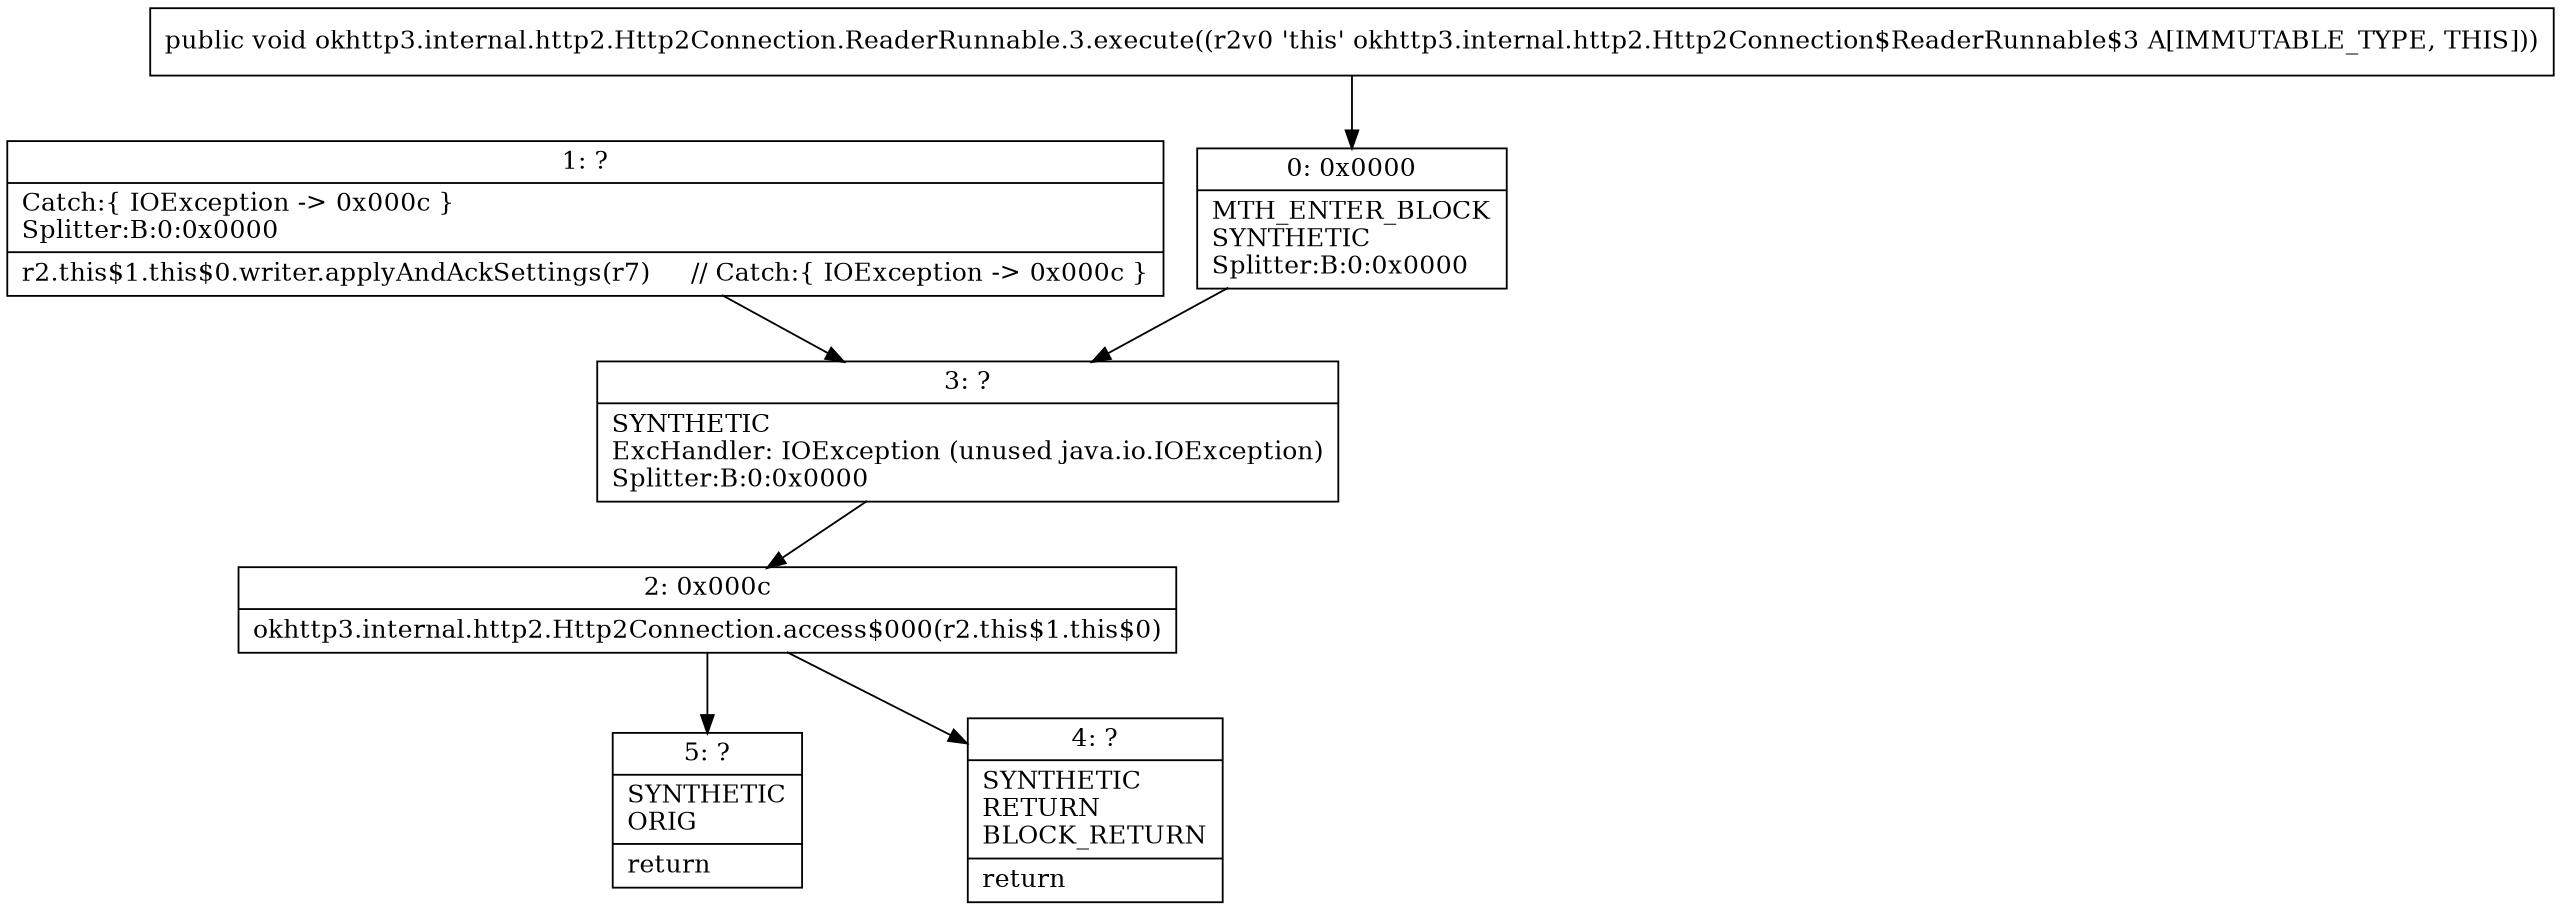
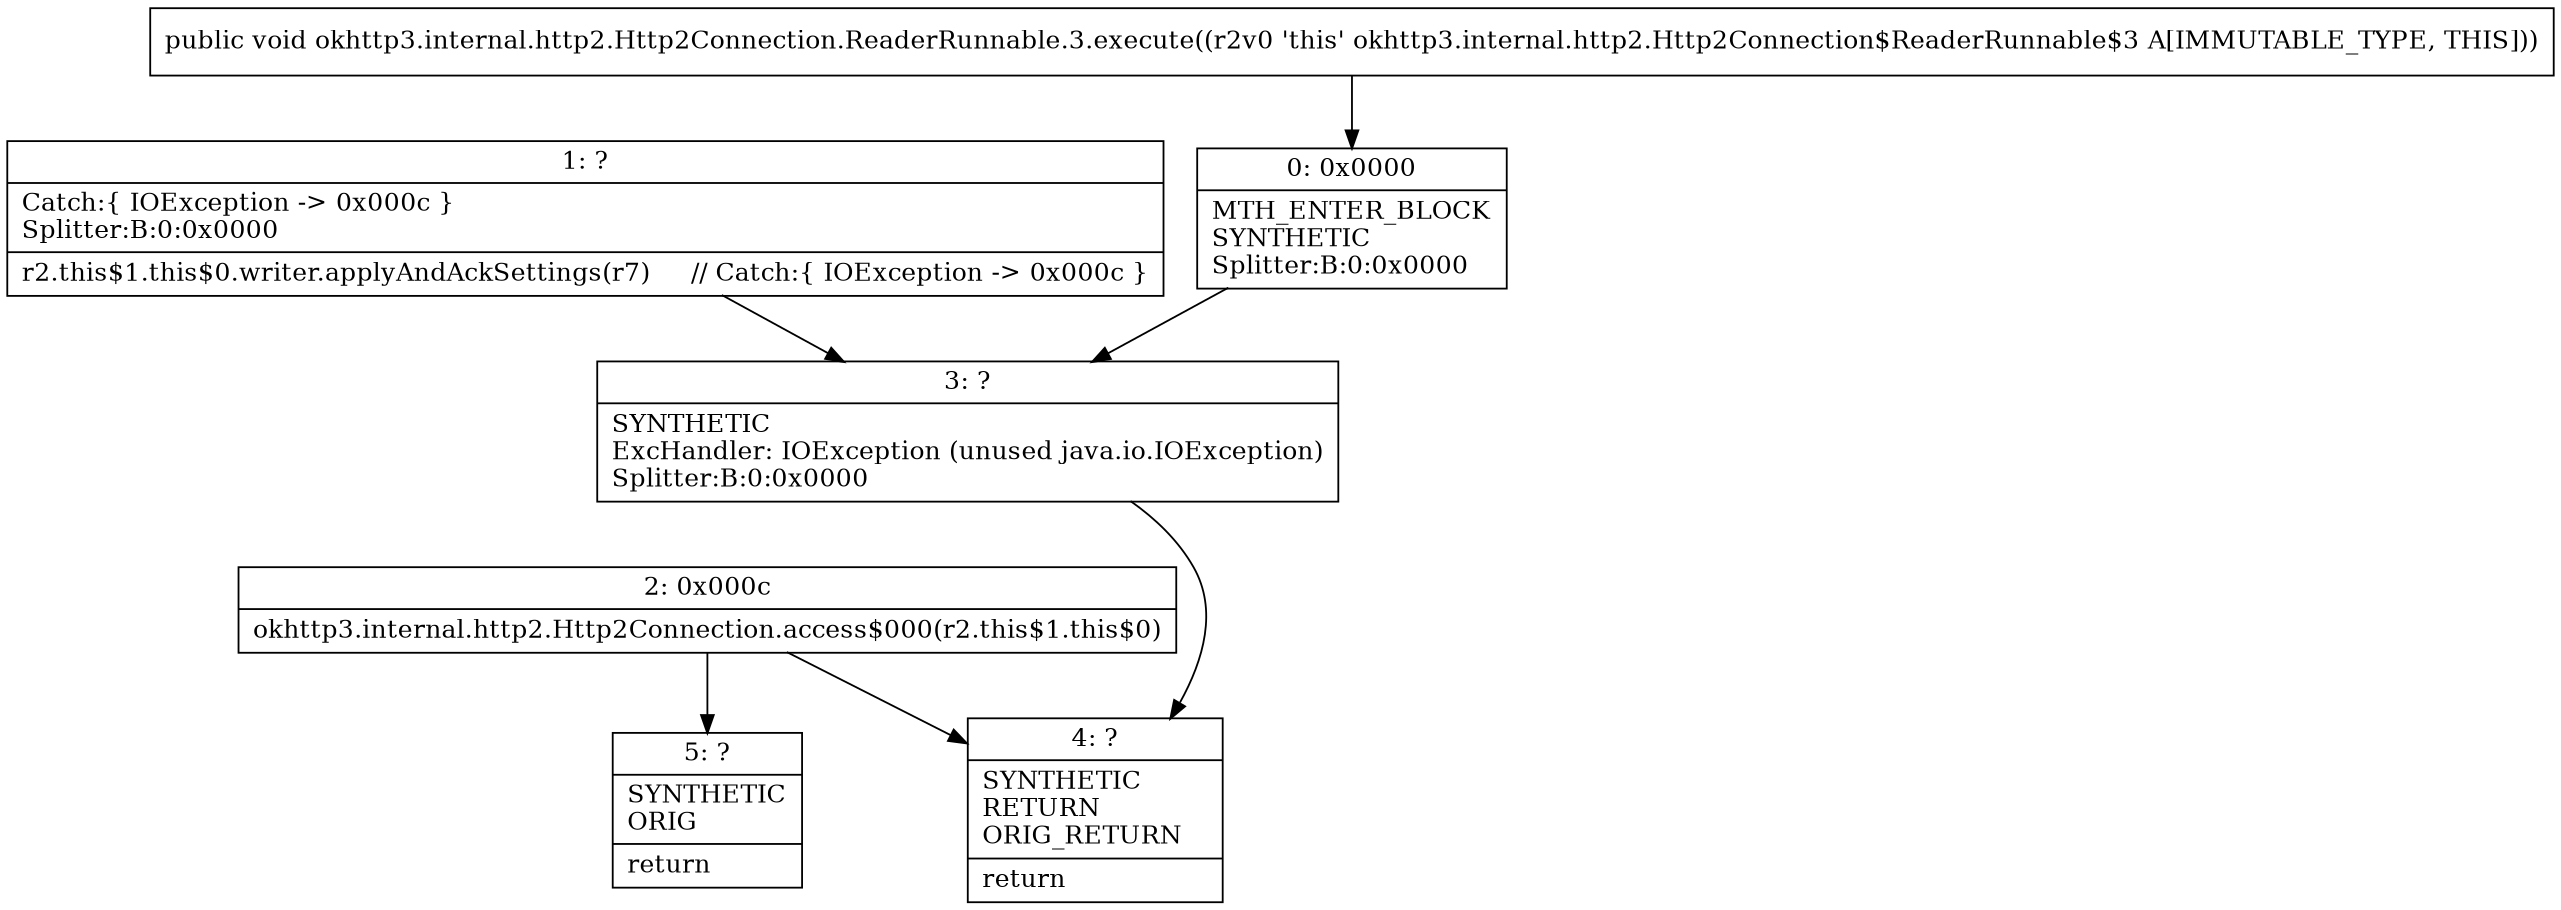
edge "3: ?" -> "2: 0x000c": now "3: ?" -> "4: ?"
node "4: ?": text "BLOCK_RETURN" -> "ORIG_RETURN"
